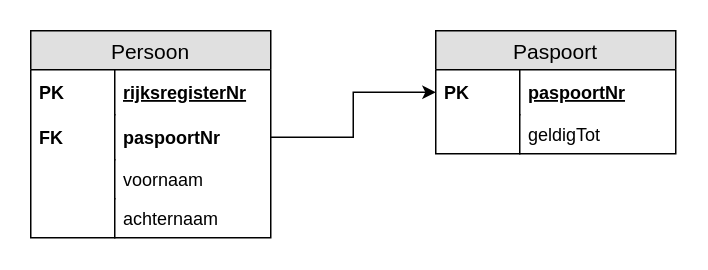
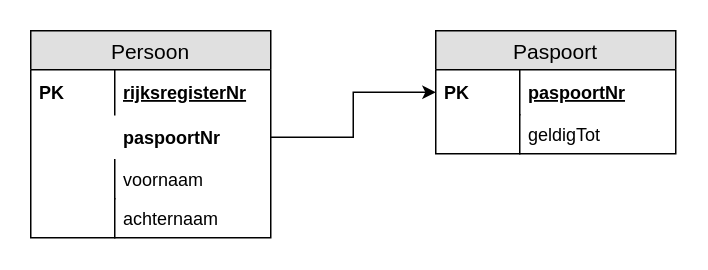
node "FK": removed
